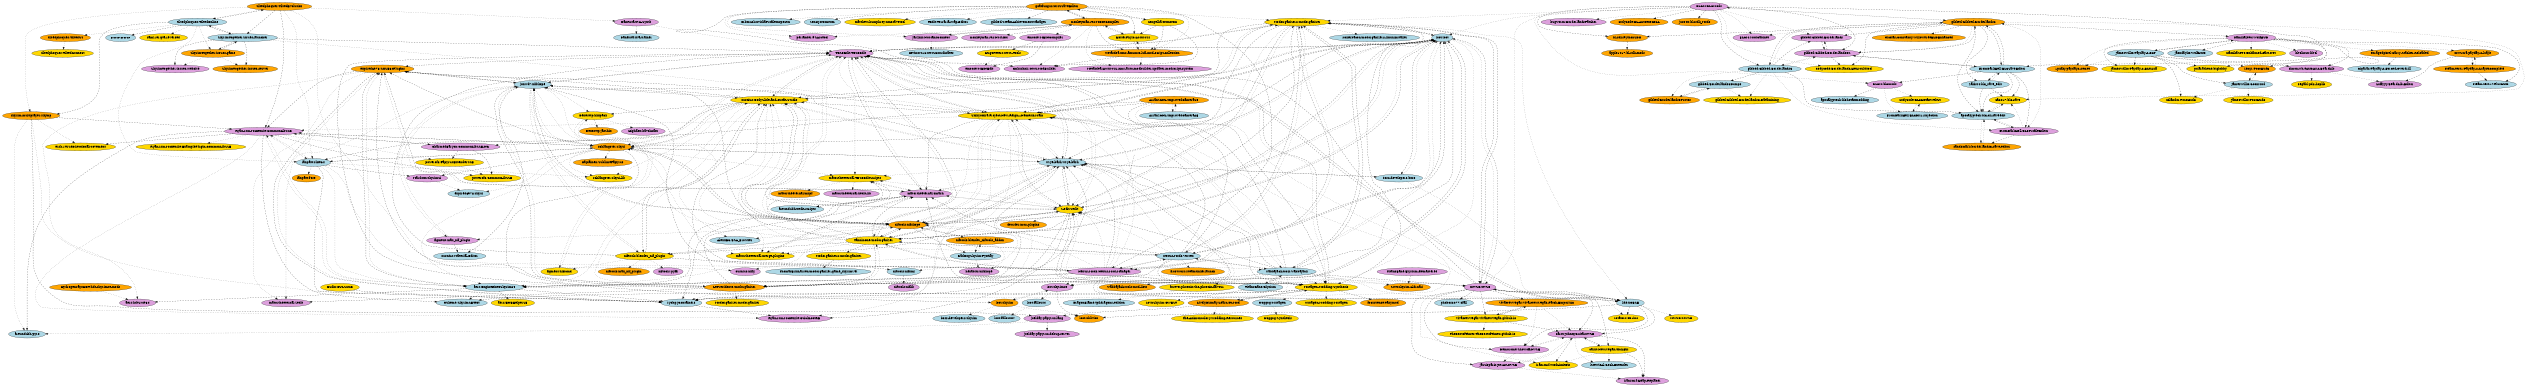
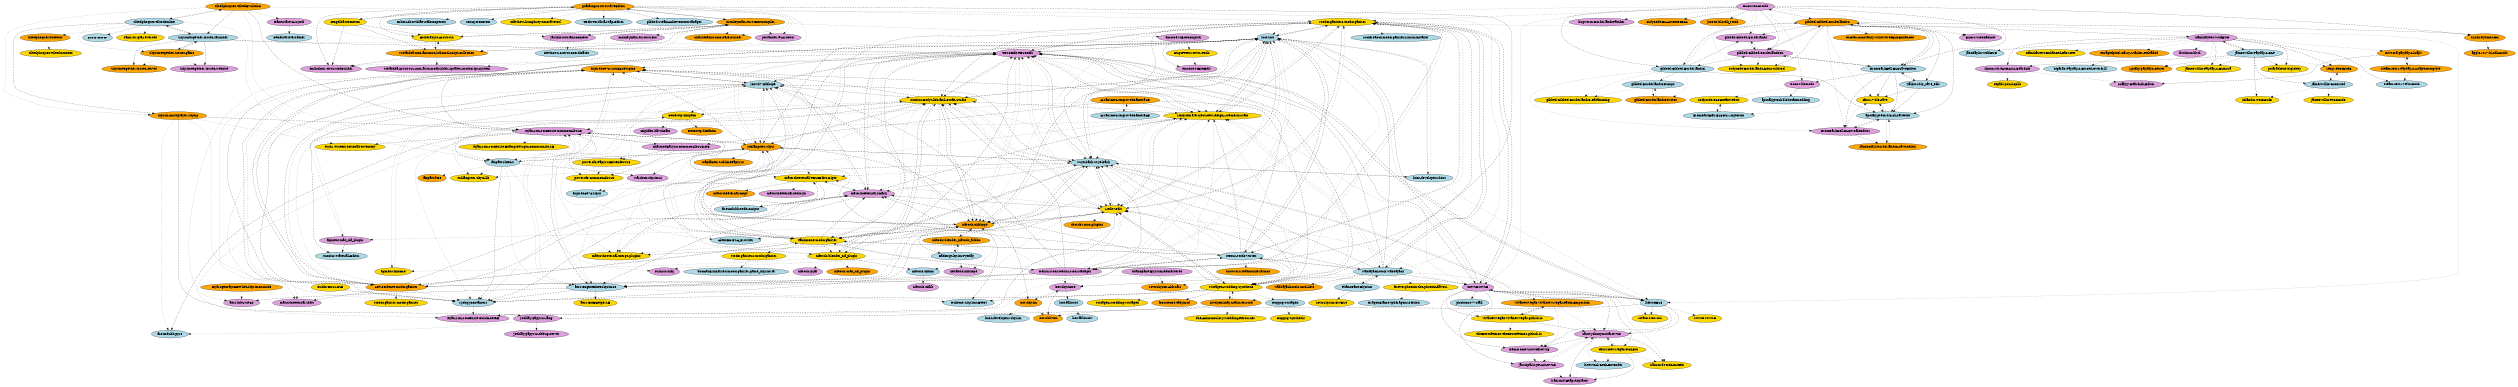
node "charliebanks/nms-base-builder": added
node "Dexesttp/jaszhix": label "Dexesttp/jaszhix" -> "Dexesttp/hkxanim"
edge "matortheeternal/TES5EditScripts" -> "matortheeternal/mxpf": style dotted -> dashed
